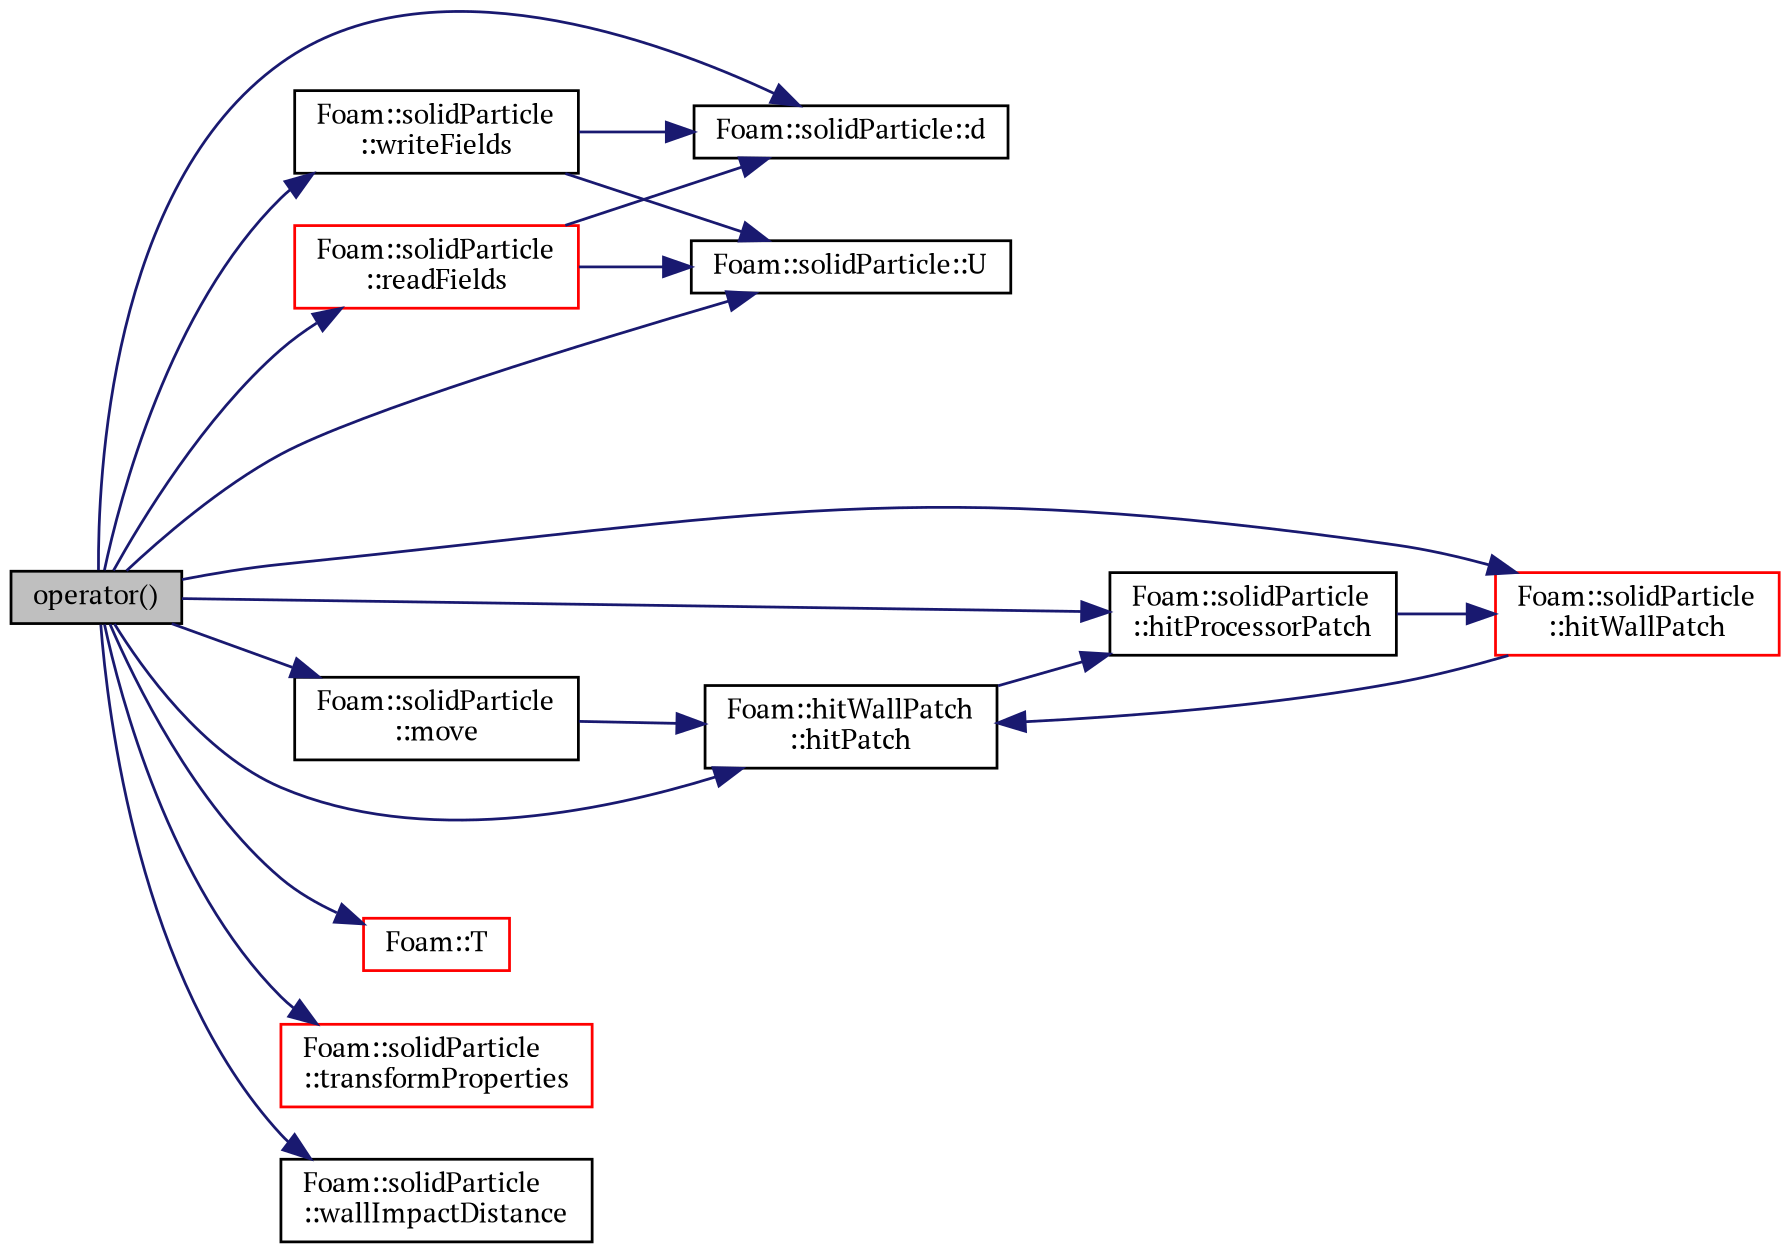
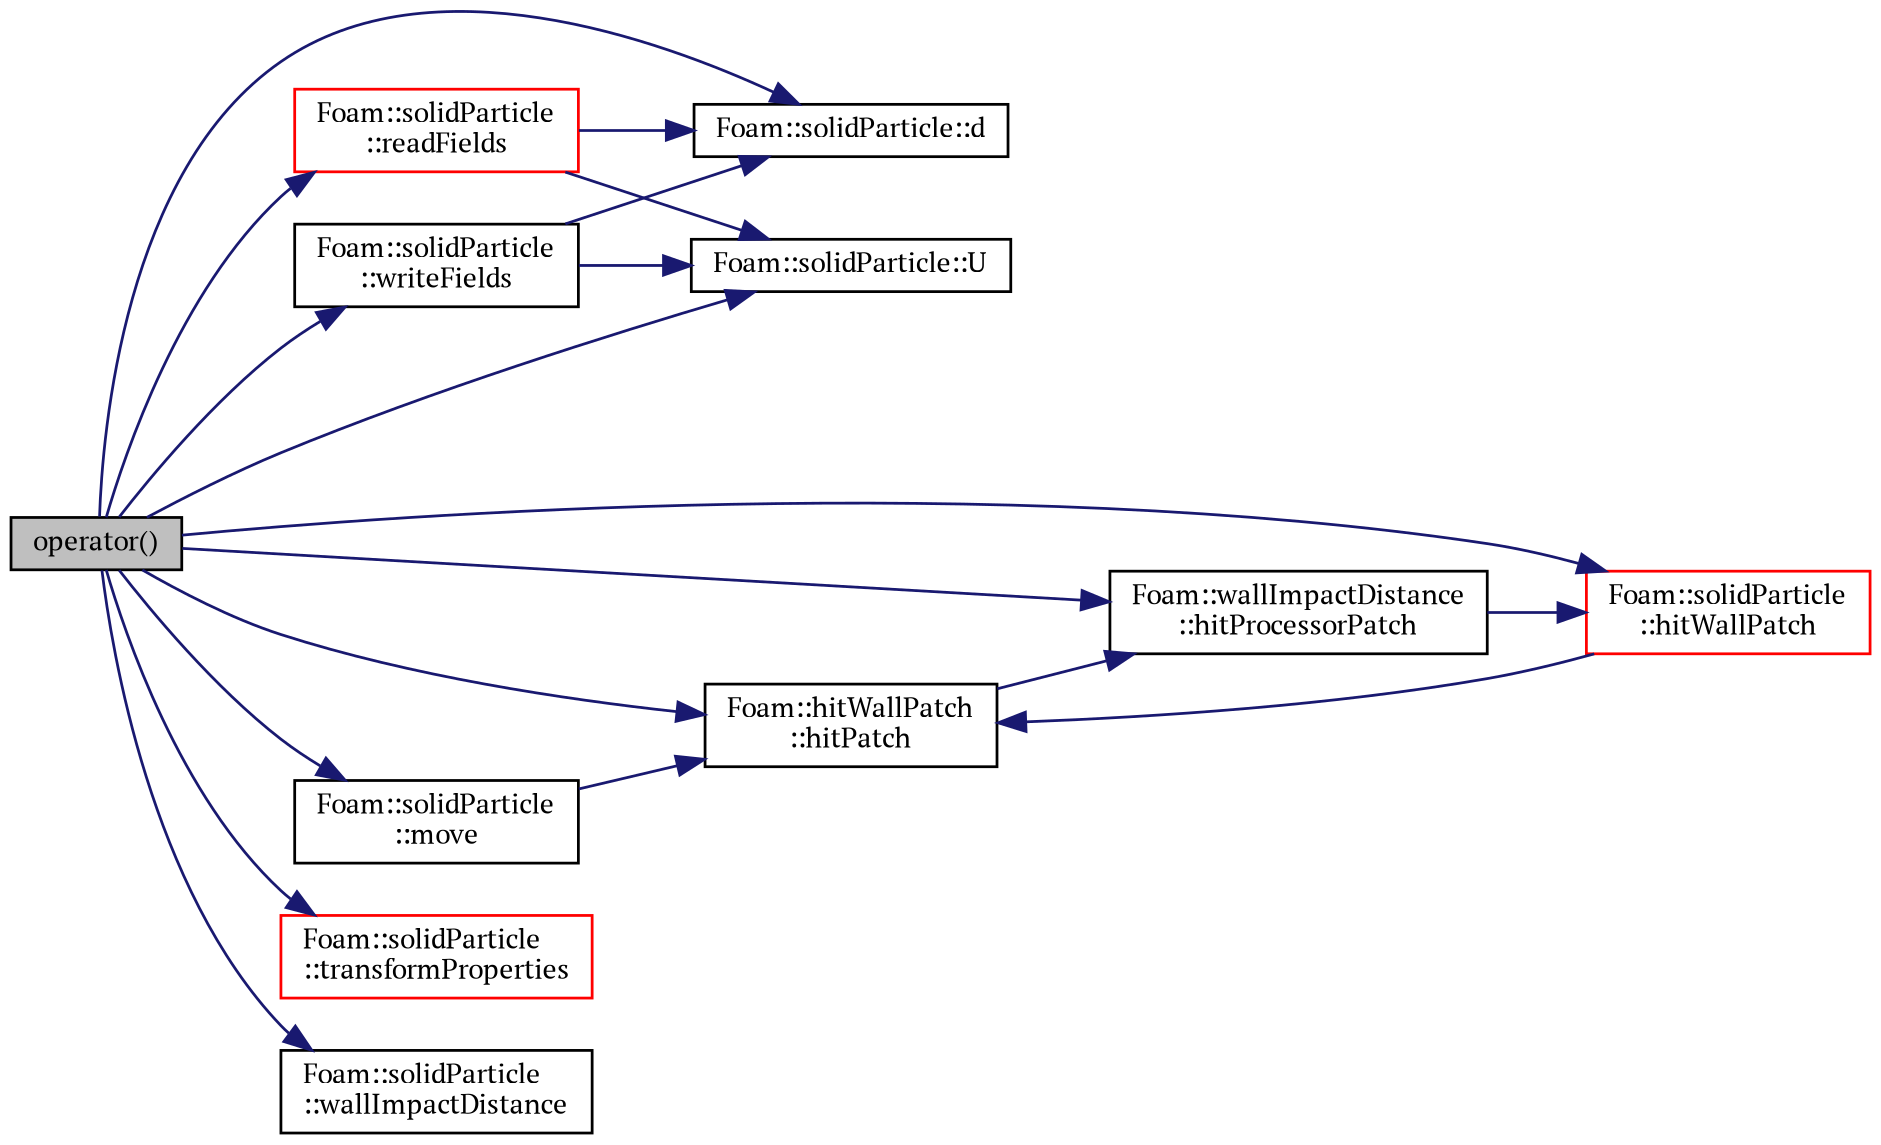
node "Foam::solidParticle ::hitProcessorPatch": label "Foam::solidParticle ::hitProcessorPatch" -> "Foam::wallImpactDistance ::hitProcessorPatch"
node "Foam::T": removed
